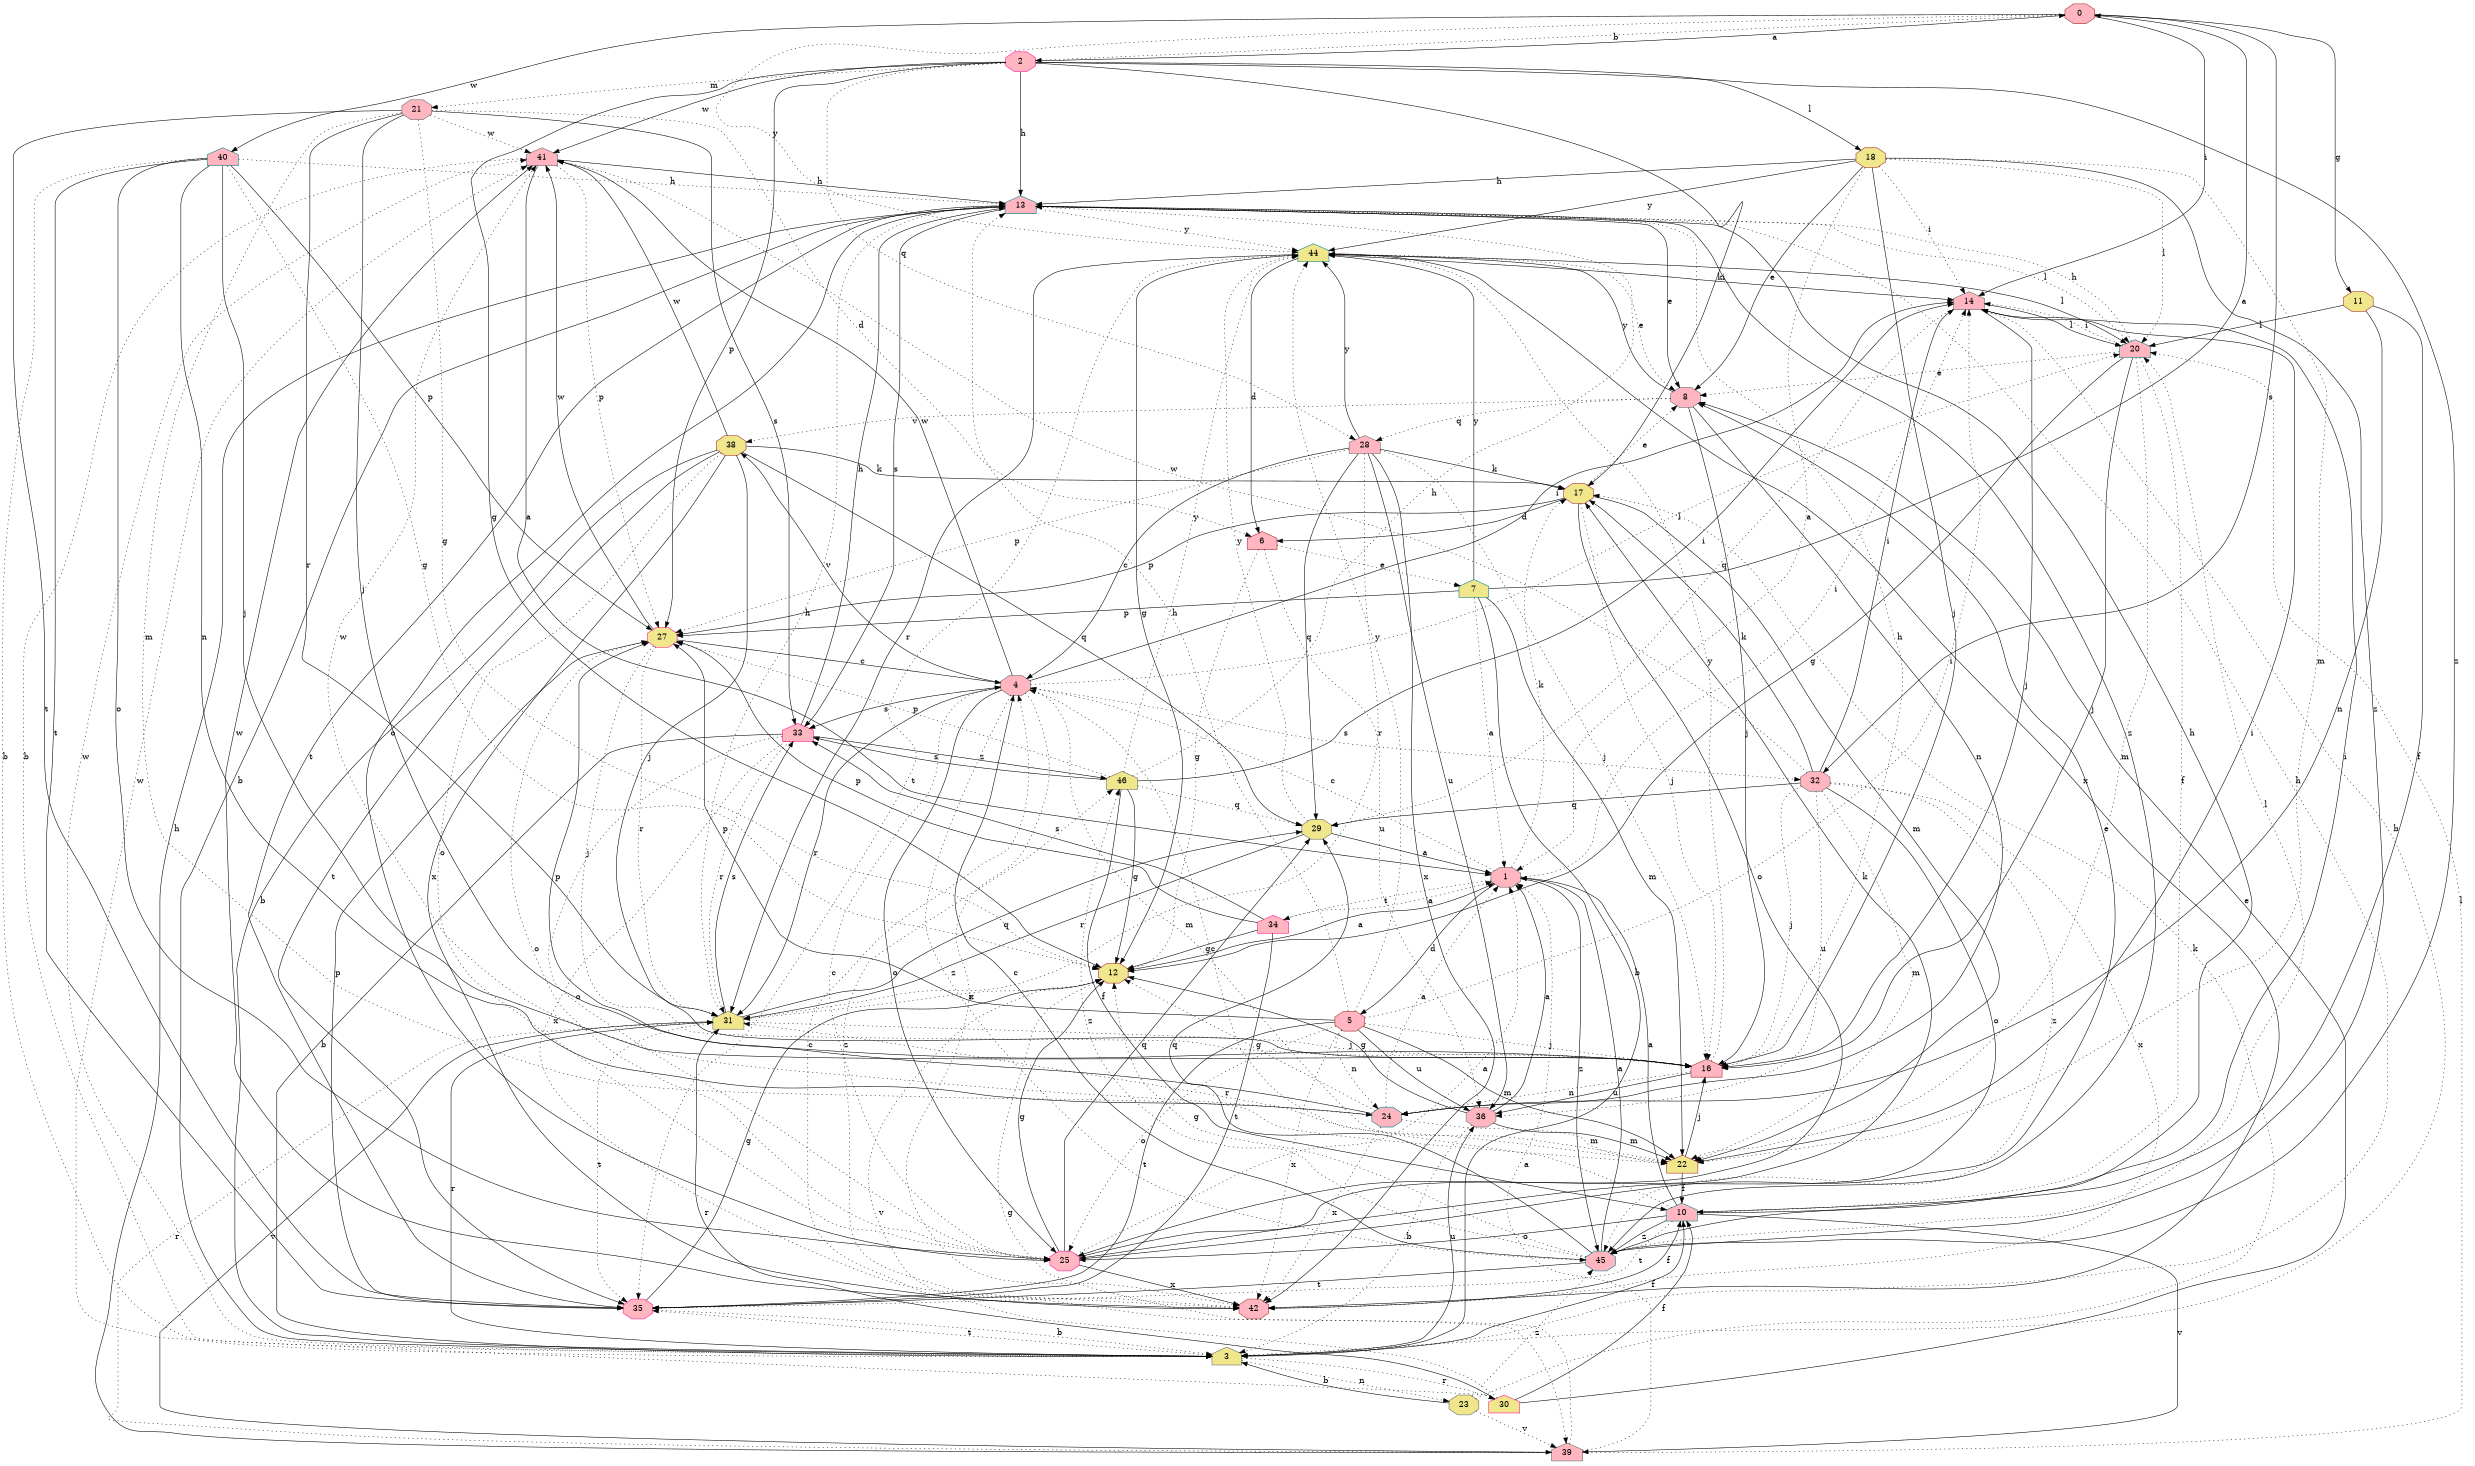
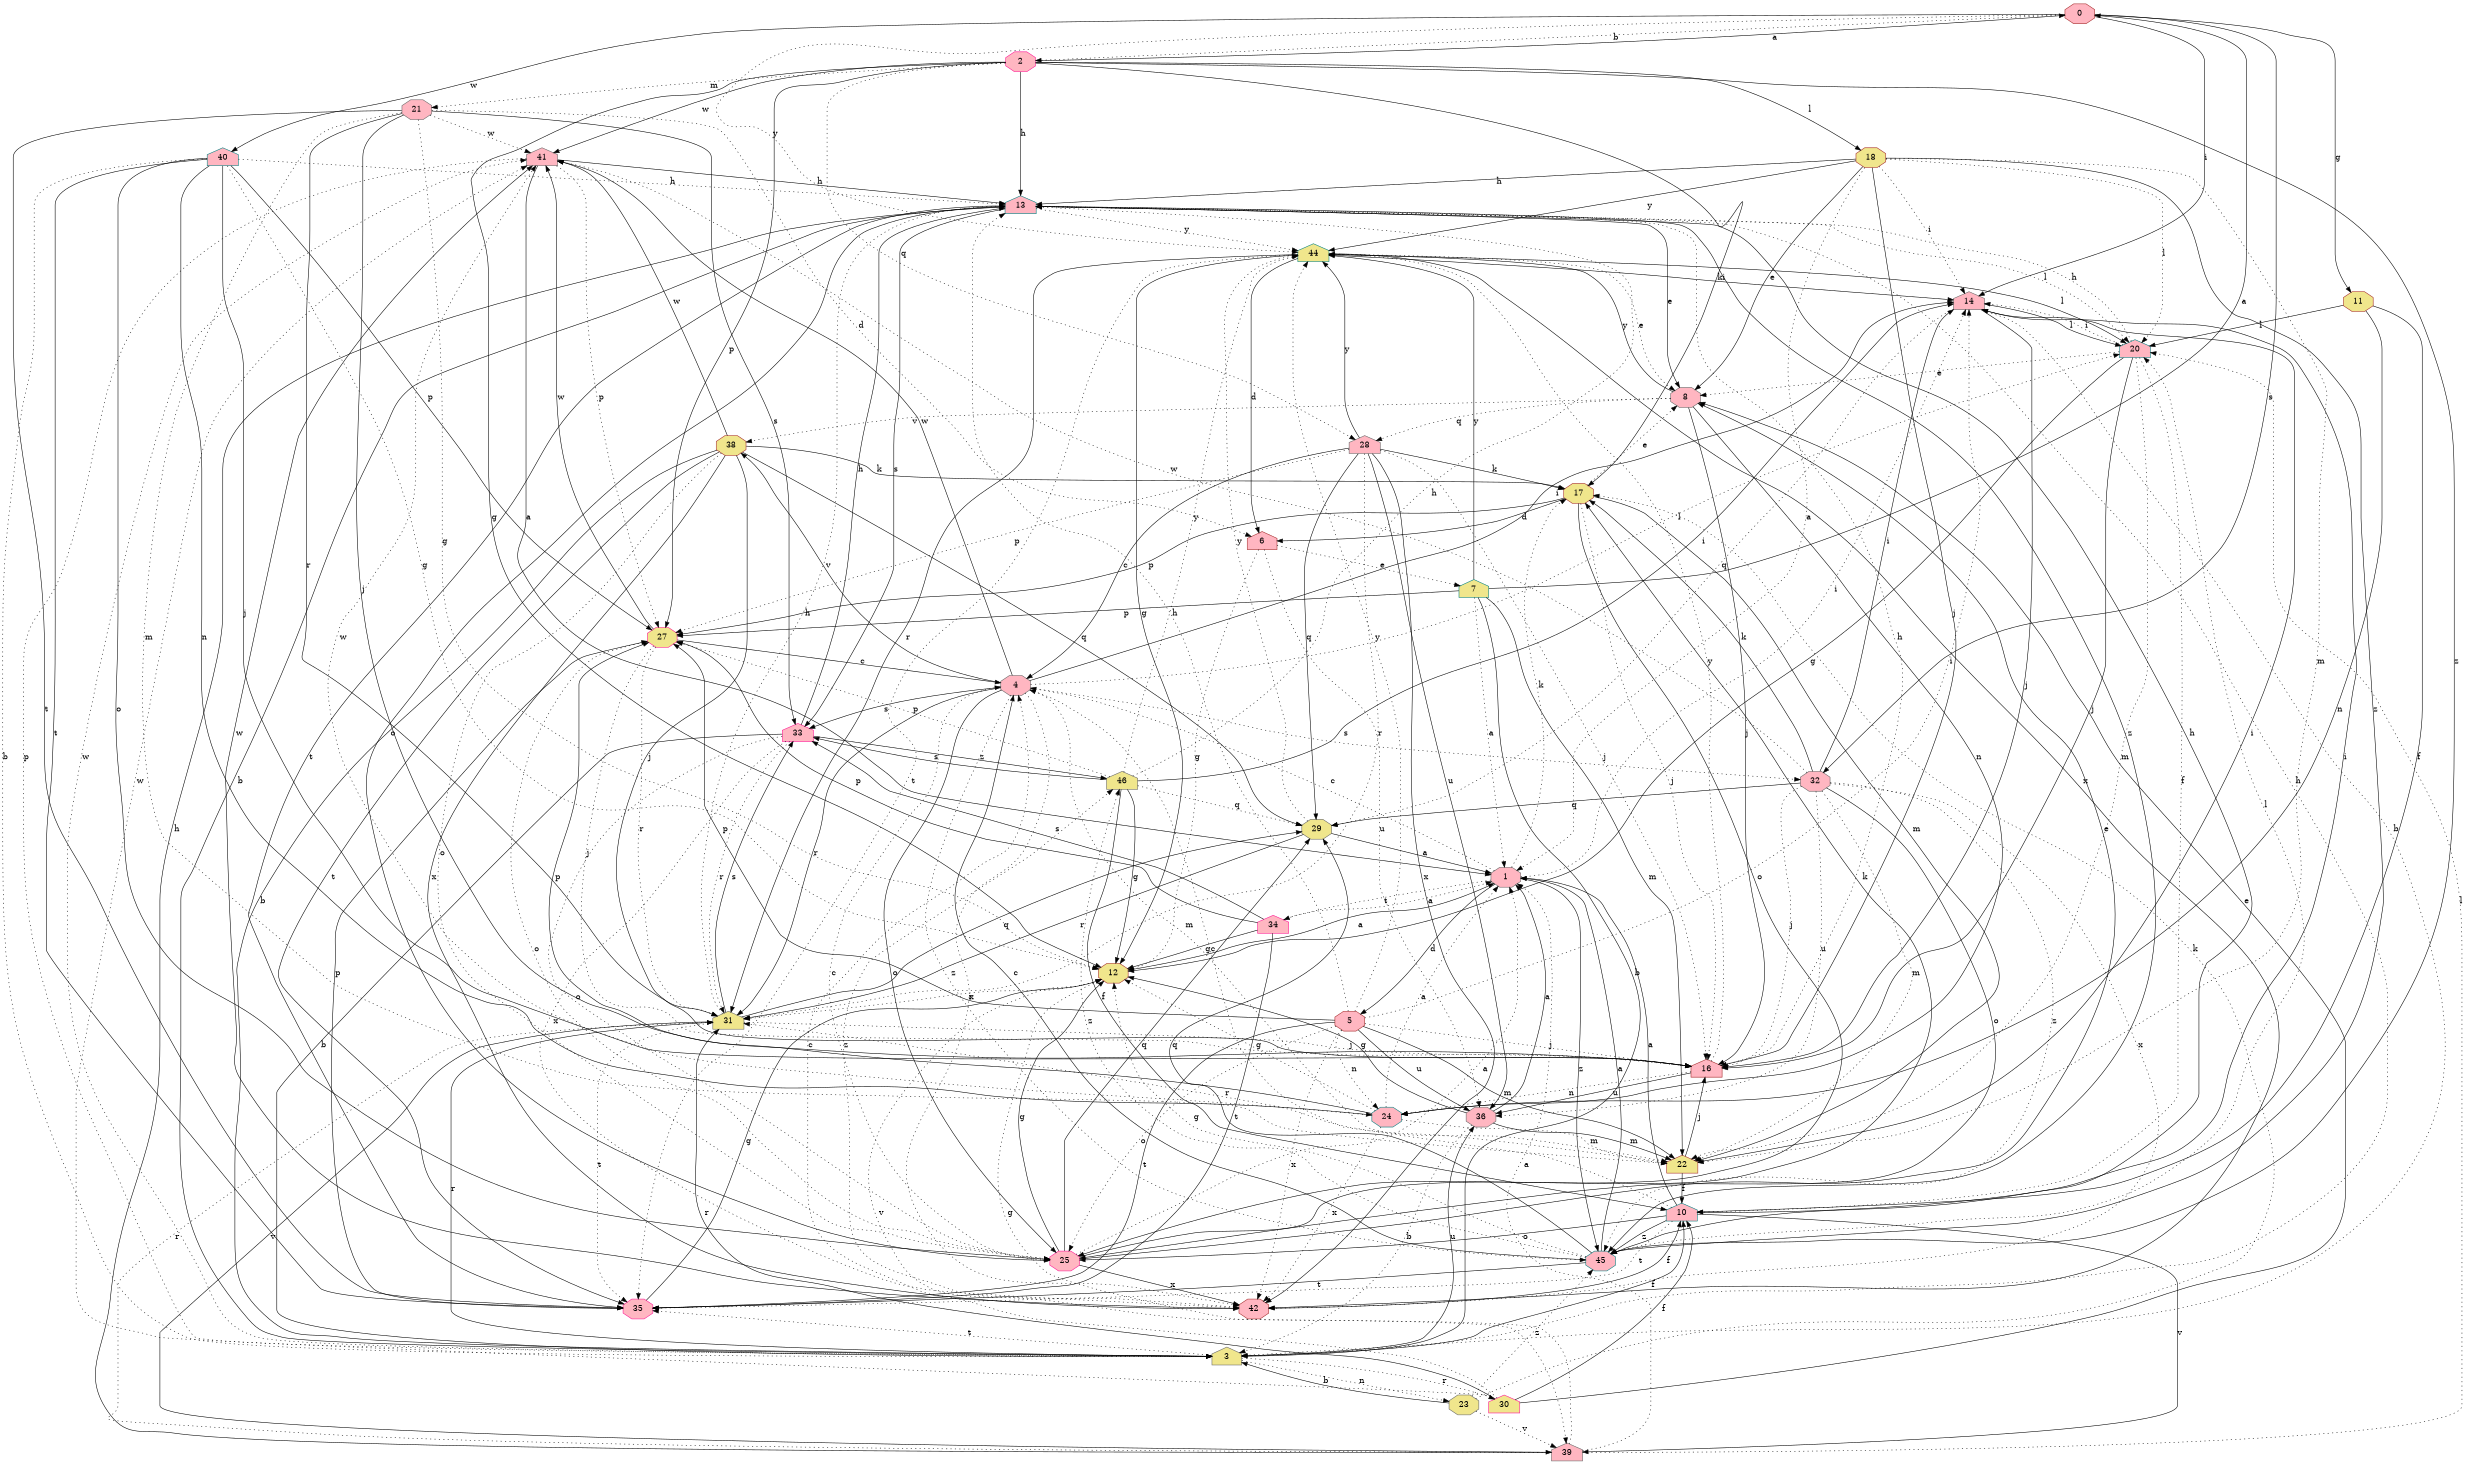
edge "41" -> "3": label "b" -> "p"
edge "35" -> "3": removed, label "b"
